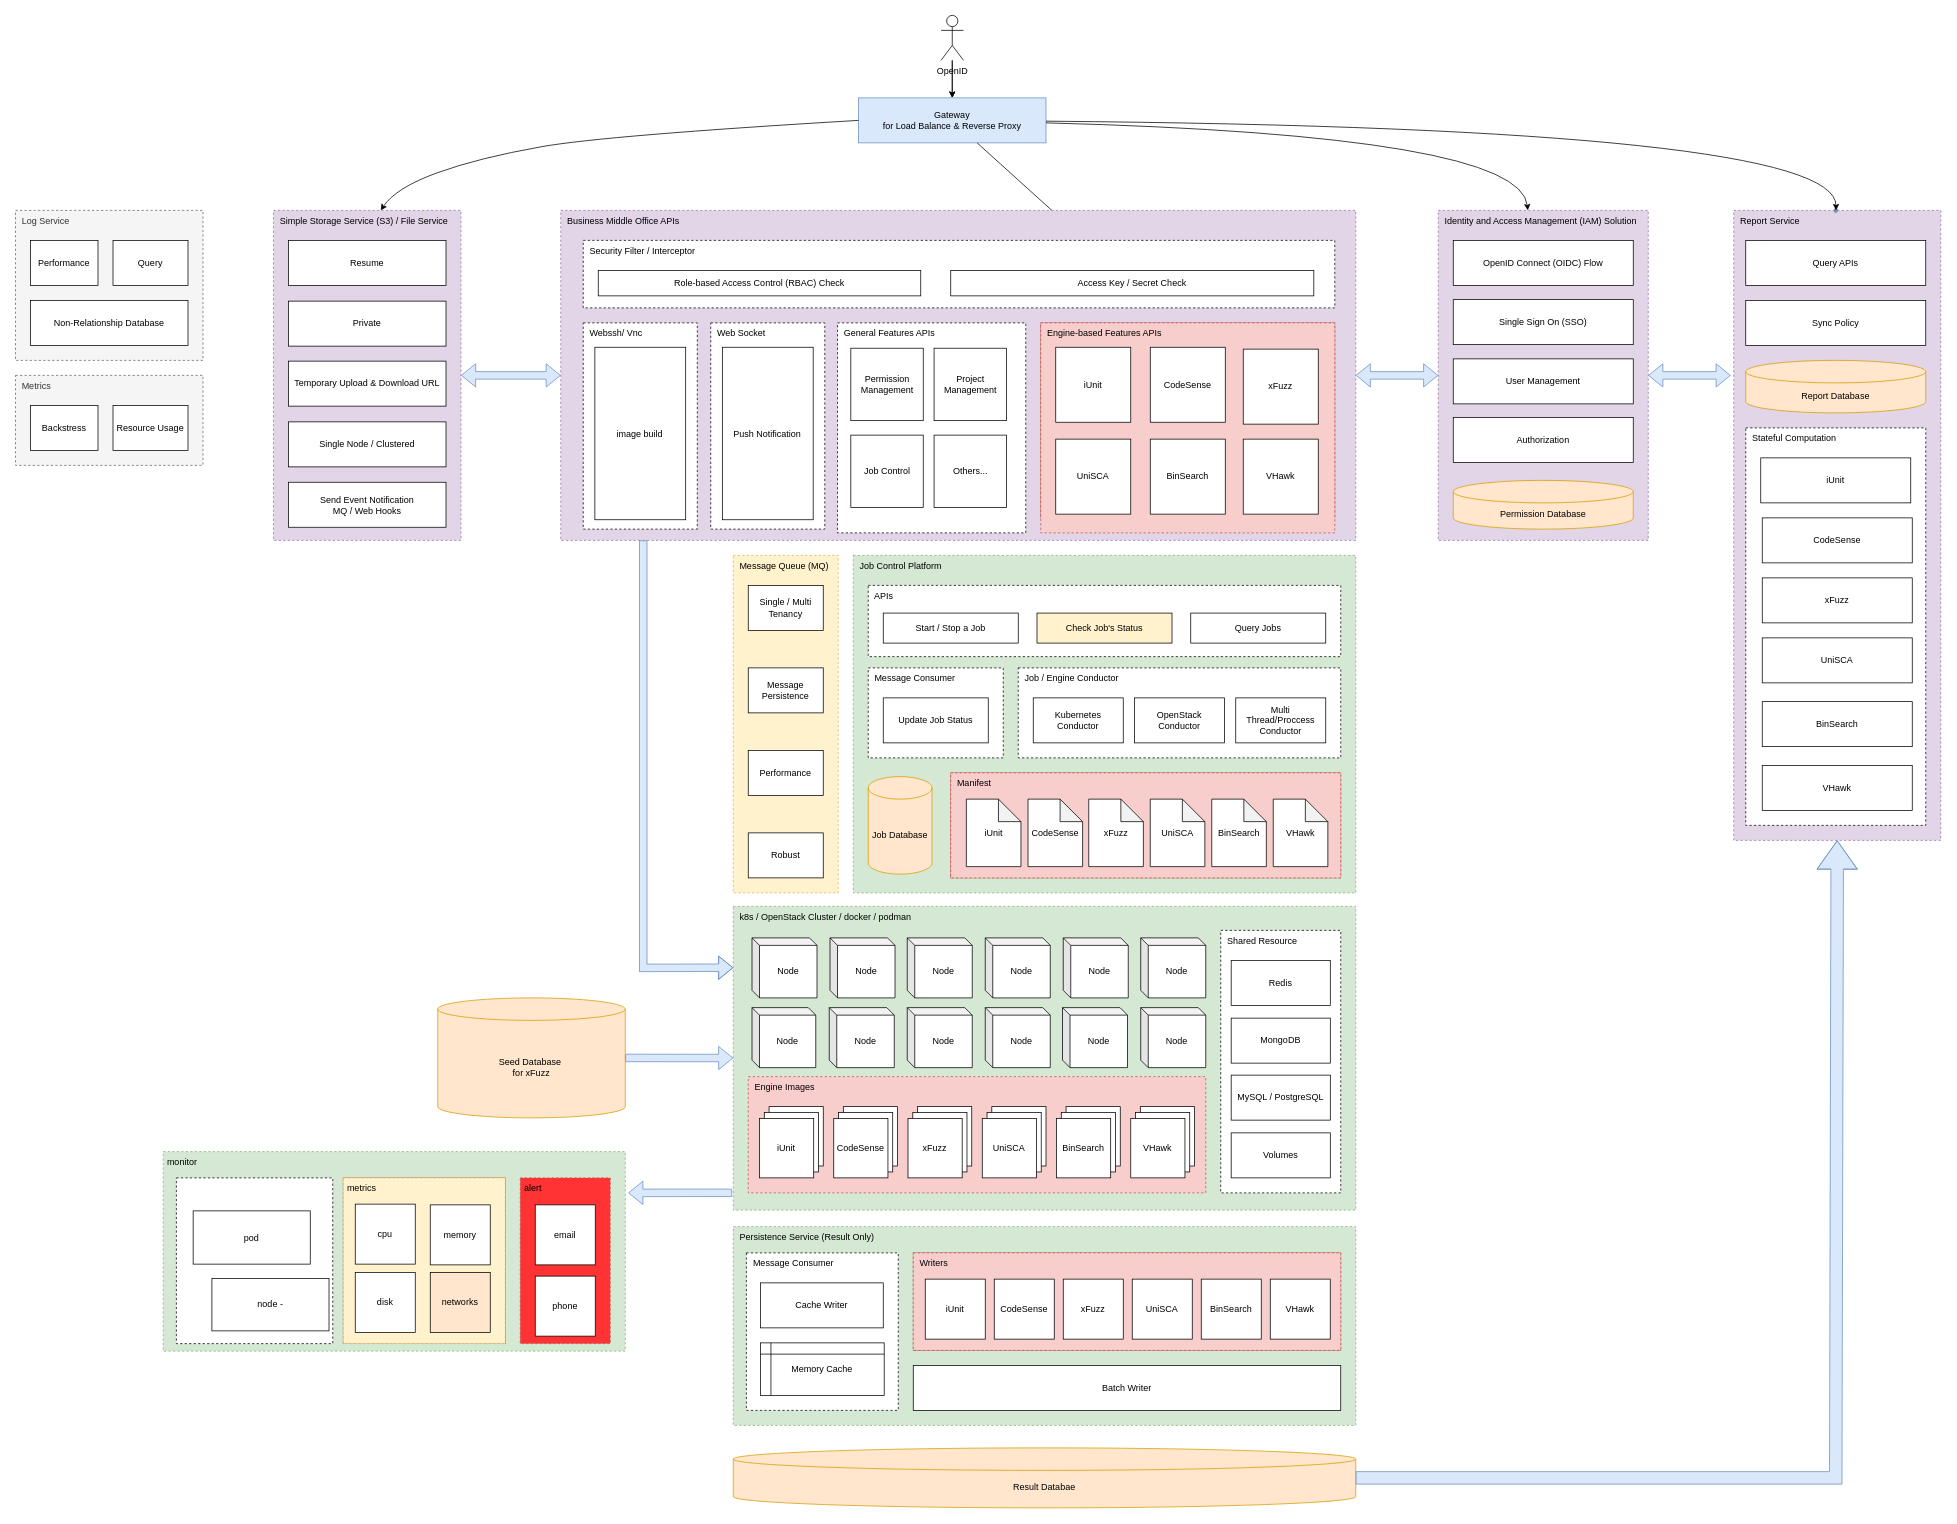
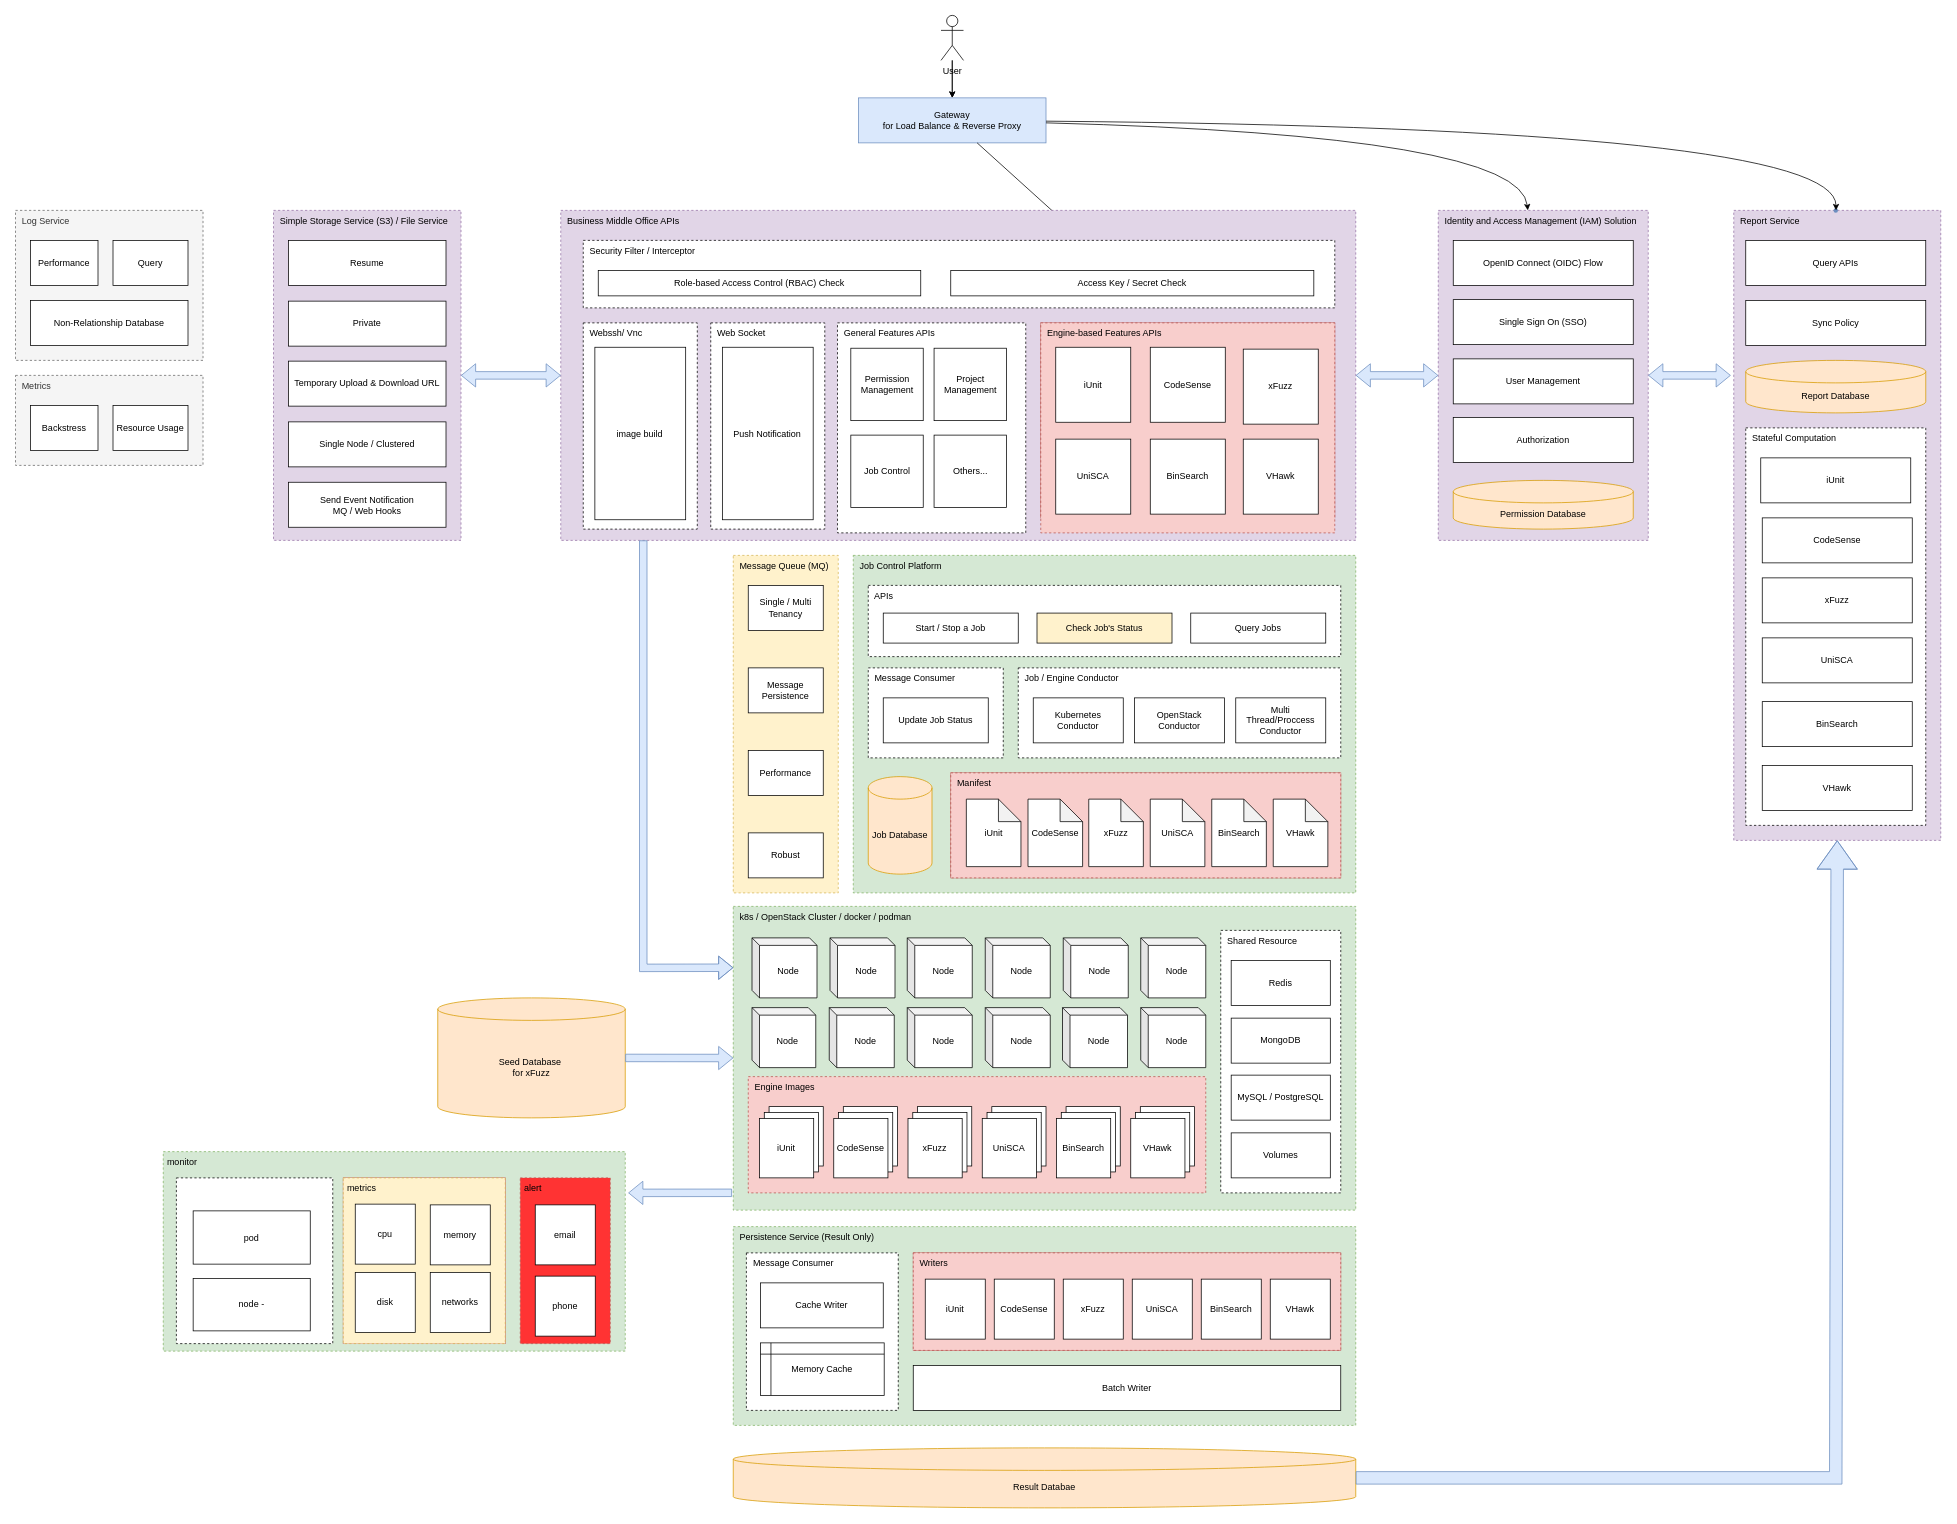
node "OpenID": label "OpenID" -> "User"
edge "Gateway for Load Balance & Reverse Proxy" -> "Simple Storage Service (S3) / File Service": removed
node "networks": fillcolor #ffe6cc -> #ffffff
node "node -": moved (270, 1305) -> (252, 1305)
